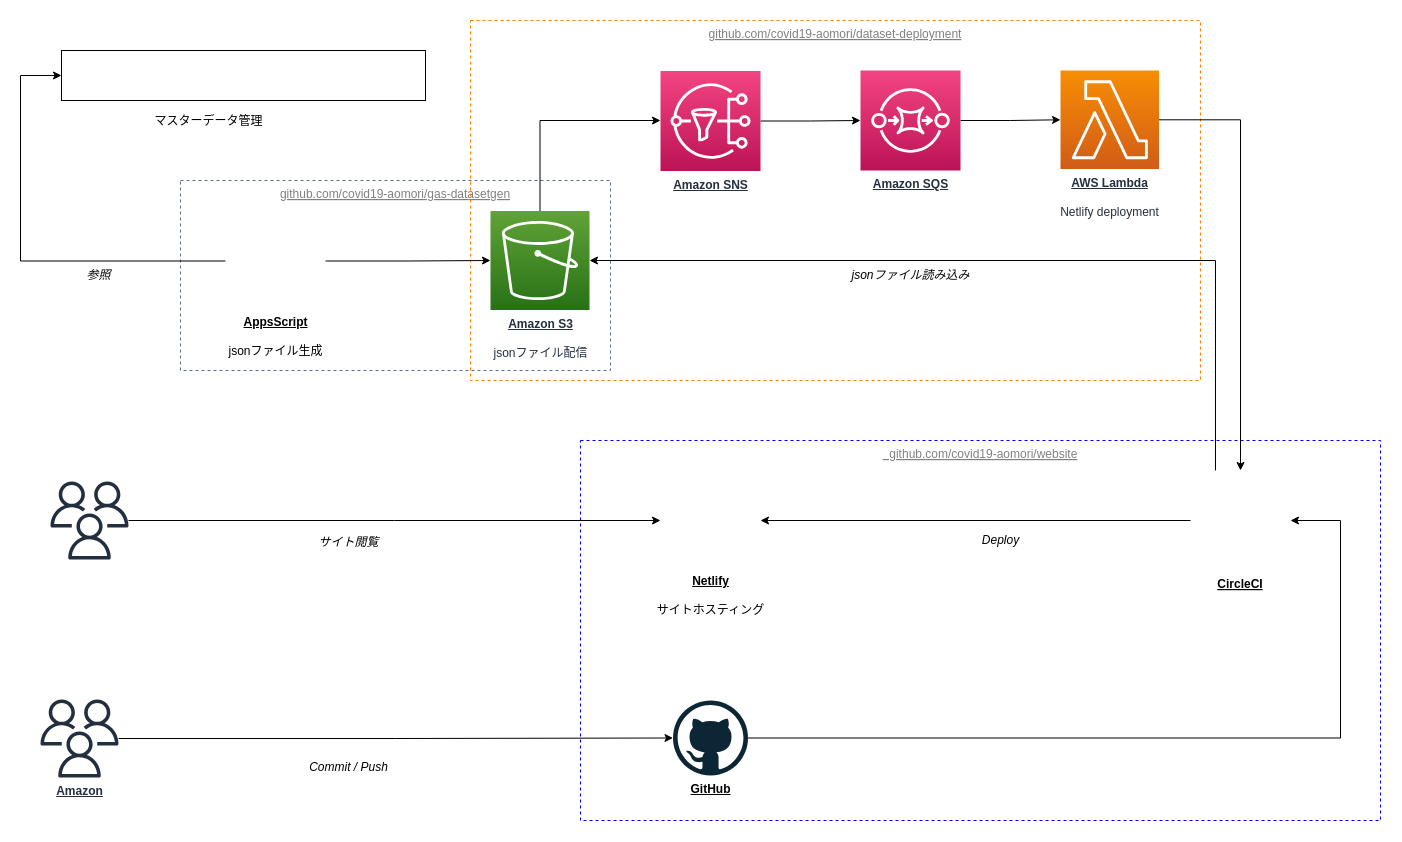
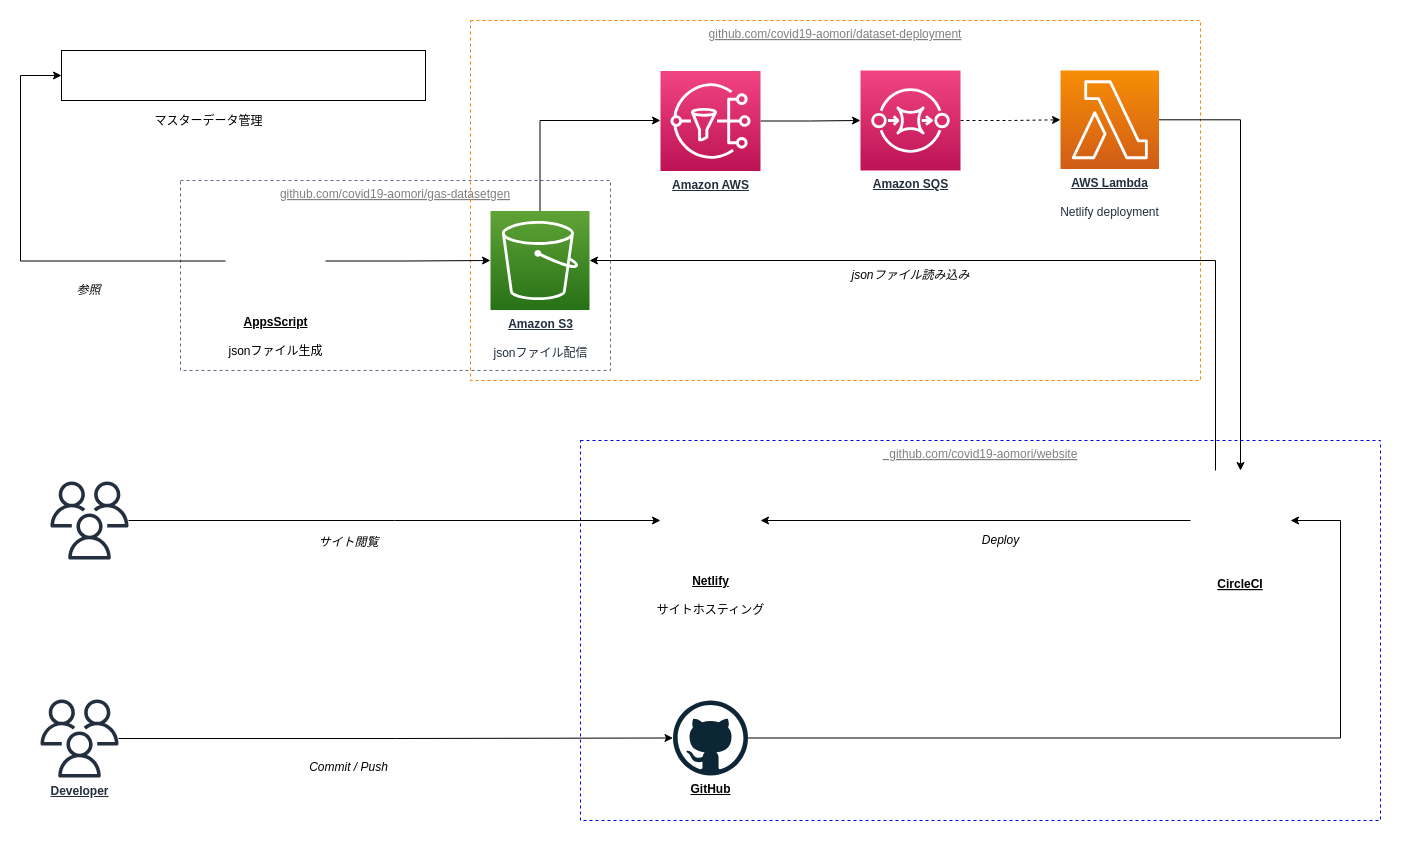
edge "Amazon SQS" -> "AWS Lambda Netlify deployment": style solid -> dashed
node "Amazon SNS": label "Amazon SNS" -> "Amazon AWS"
node "参照": moved (99, 276) -> (89, 291)
node "Amazon": label "Amazon" -> "Developer"
